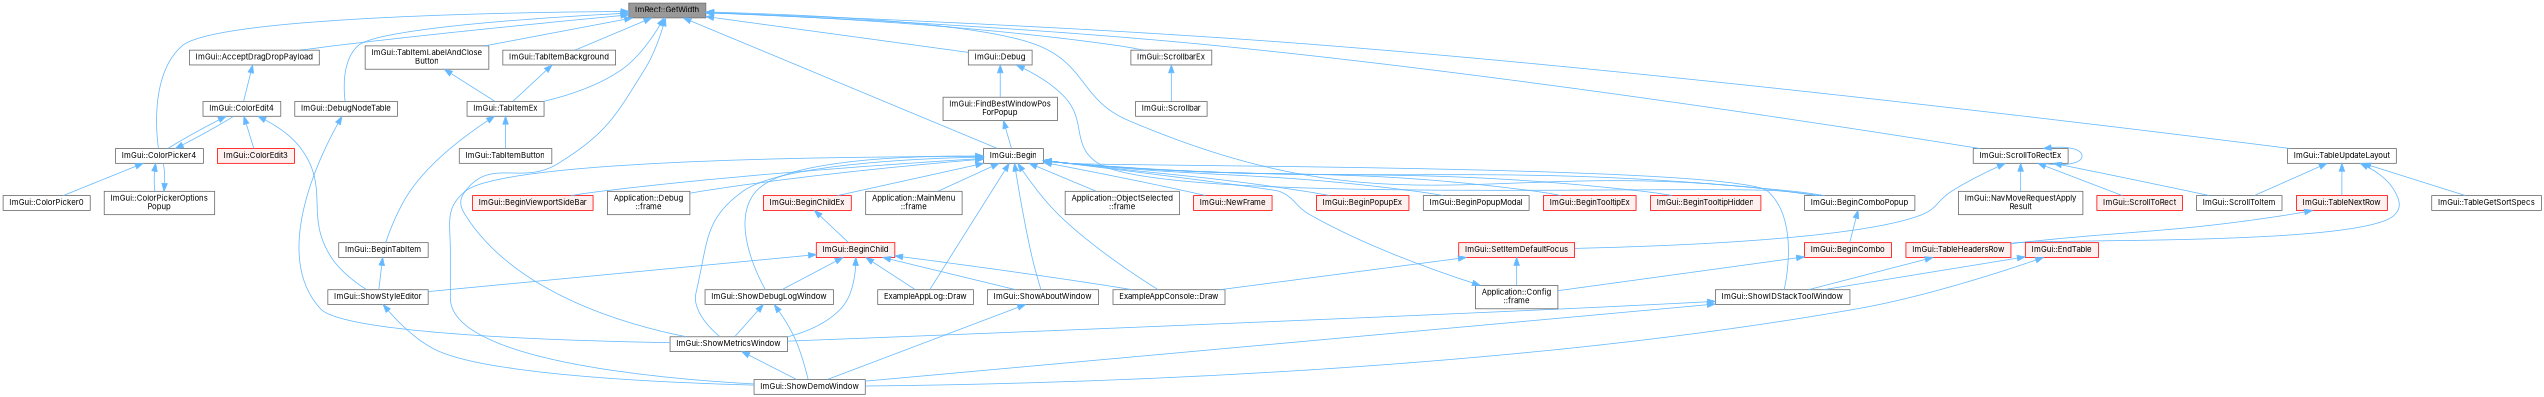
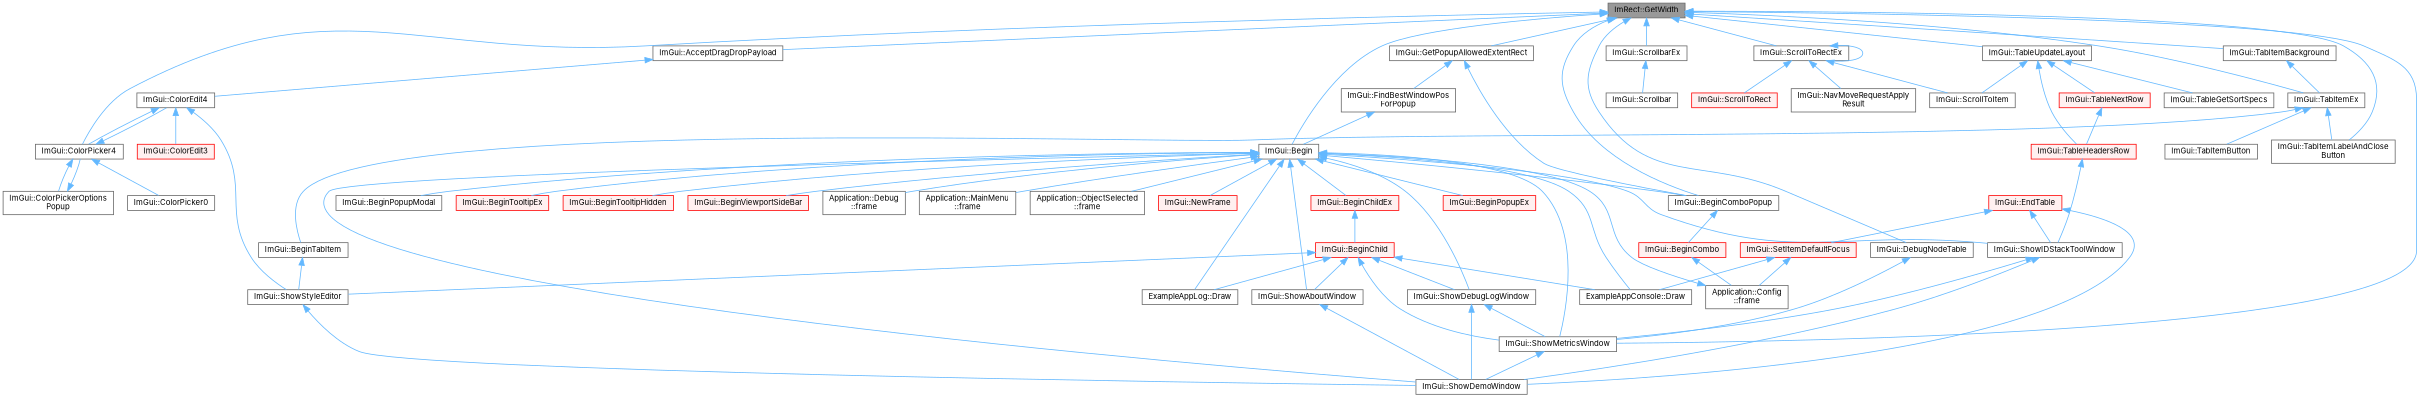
node "ImGui::Debug": label "ImGui::Debug" -> "ImGui::GetPopupAllowedExtentRect"
edge "ImGui::TabItemEx" -> "ImGui::TabItemLabelAndClose Button": reversed
edge "ImGui::SetItemDefaultFocus" -> "ImGui::ScrollToRectEx": now "ImGui::SetItemDefaultFocus" -> "ImGui::EndTable"
